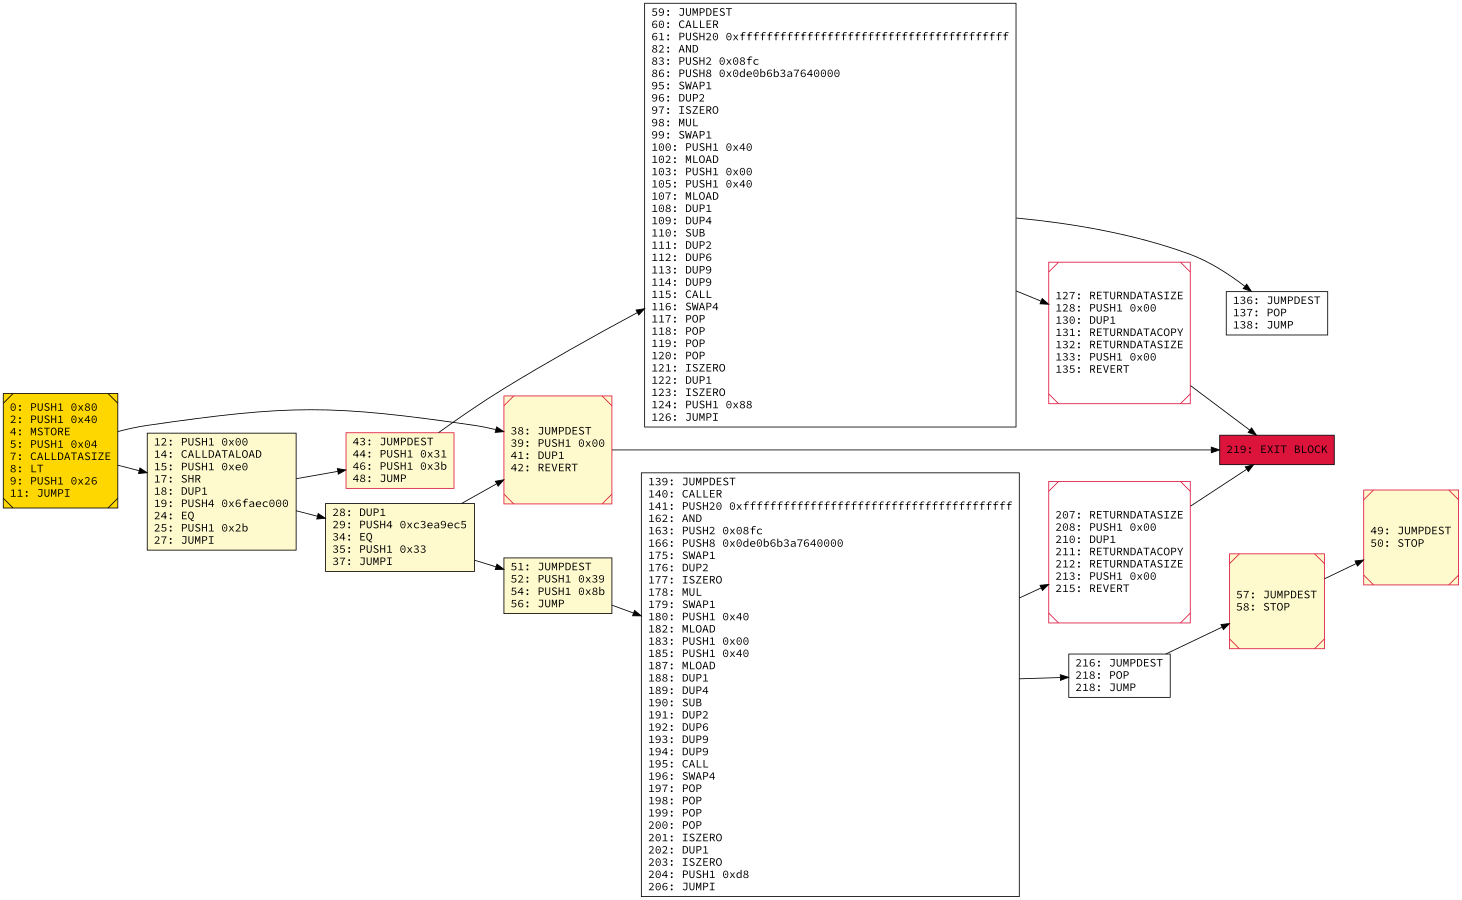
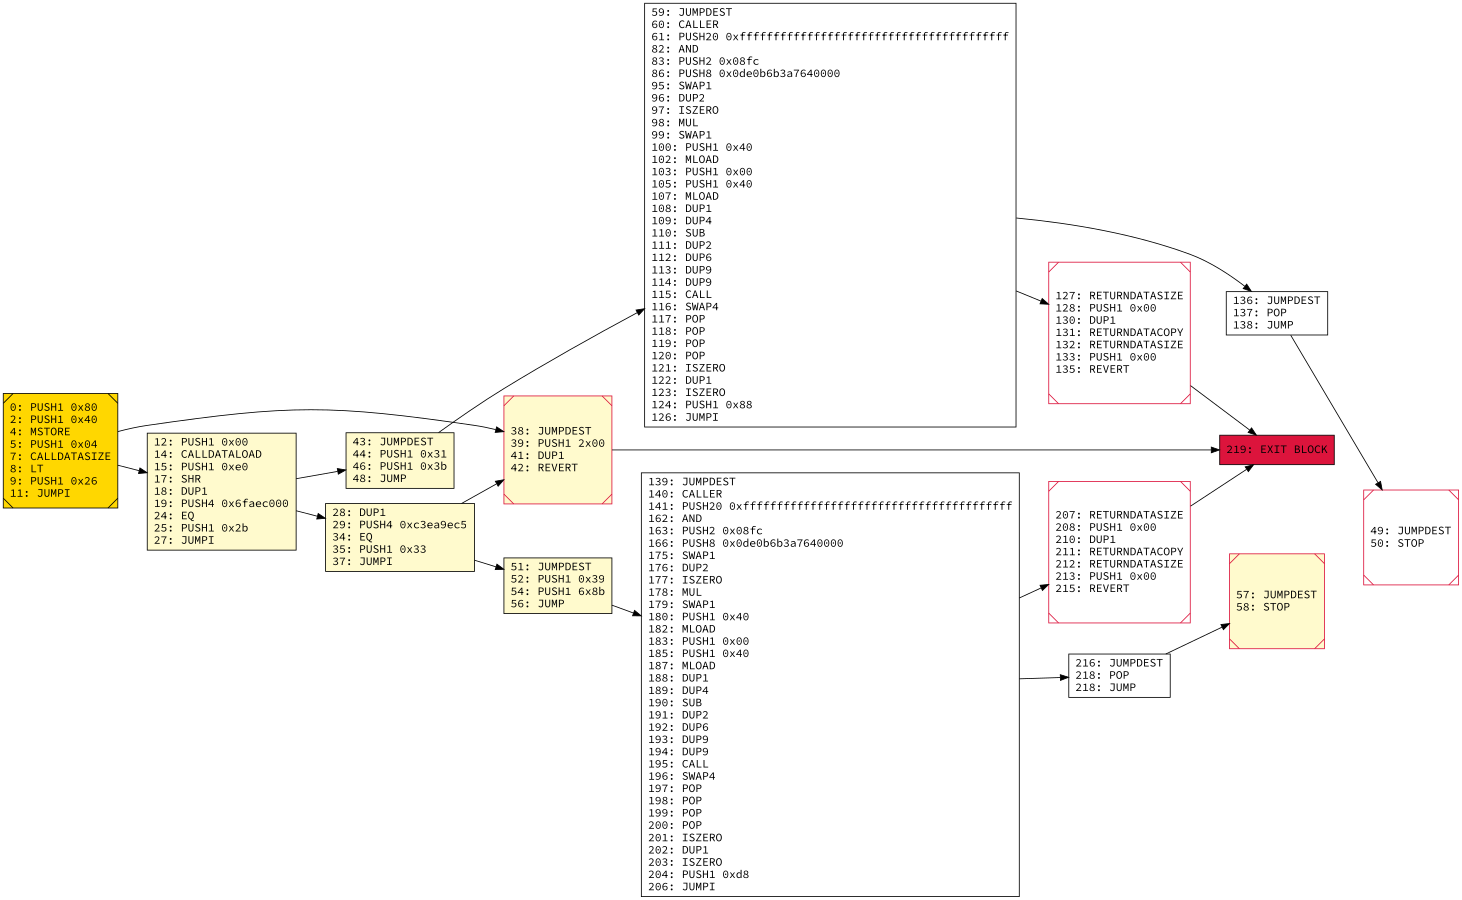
node "38: JUMPDEST 39: PUSH1 0x00 41: DUP1 42: REVERT": label "38: JUMPDEST 39: PUSH1 0x00 41: DUP1 42: REVERT" -> "38: JUMPDEST 39: PUSH1 2x00 41: DUP1 42: REVERT"
node "43: JUMPDEST 44: PUSH1 0x31 46: PUSH1 0x3b 48: JUMP": color crimson -> black
node "49: JUMPDEST 50: STOP": fillcolor lemonchiffon -> white
edge "57: JUMPDEST 58: STOP" -> "49: JUMPDEST 50: STOP": now "136: JUMPDEST 137: POP 138: JUMP" -> "49: JUMPDEST 50: STOP"
node "51: JUMPDEST 52: PUSH1 0x39 54: PUSH1 0x8b 56: JUMP": label "51: JUMPDEST 52: PUSH1 0x39 54: PUSH1 0x8b 56: JUMP" -> "51: JUMPDEST 52: PUSH1 0x39 54: PUSH1 6x8b 56: JUMP"
